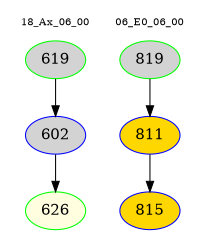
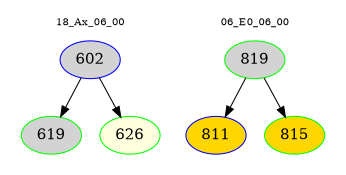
edge "619" -> "602": reversed
edge "811" -> "815": now "819" -> "815"
node "815": color blue -> green
